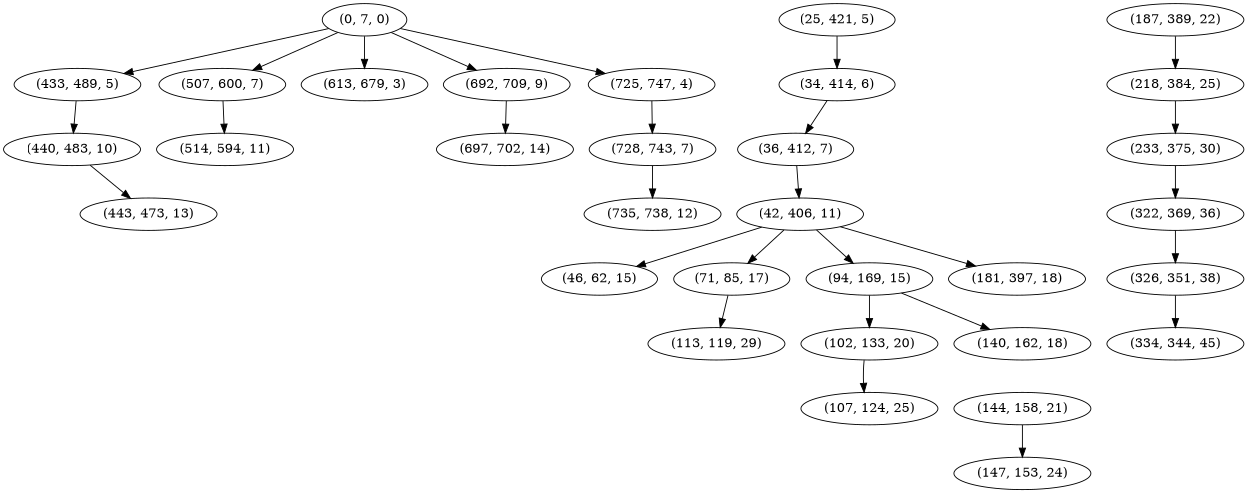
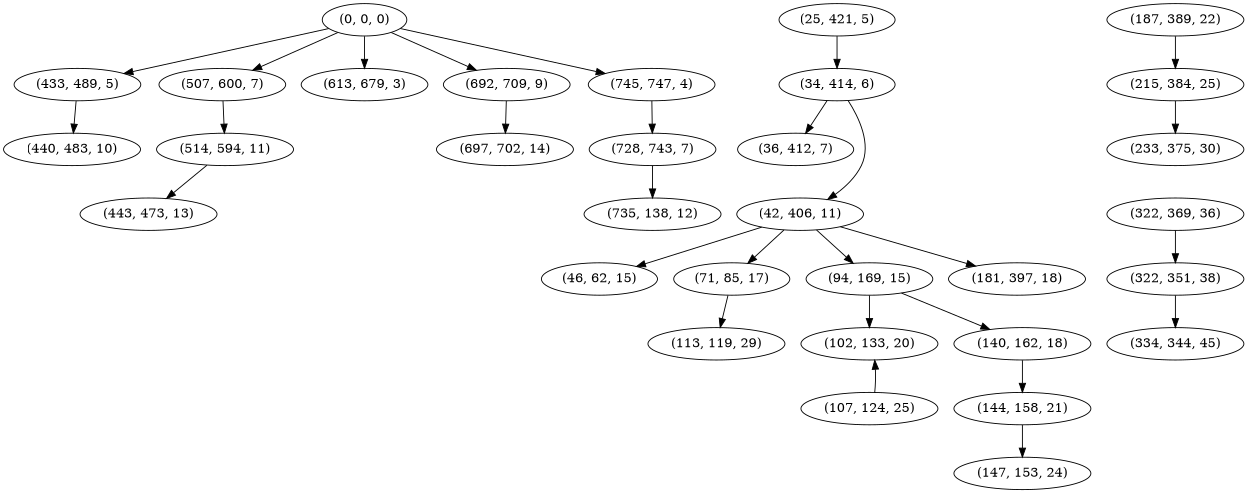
node "(0, 7, 0)": label "(0, 7, 0)" -> "(0, 0, 0)"
node "(725, 747, 4)": label "(725, 747, 4)" -> "(745, 747, 4)"
node "(218, 384, 25)": label "(218, 384, 25)" -> "(215, 384, 25)"
edge "(36, 412, 7)" -> "(42, 406, 11)": now "(34, 414, 6)" -> "(42, 406, 11)"
edge "(233, 375, 30)" -> "(322, 369, 36)": removed
edge "(440, 483, 10)" -> "(443, 473, 13)": now "(514, 594, 11)" -> "(443, 473, 13)"
node "(735, 738, 12)": label "(735, 738, 12)" -> "(735, 138, 12)"
node "(326, 351, 38)": label "(326, 351, 38)" -> "(322, 351, 38)"
edge "(102, 133, 20)" -> "(107, 124, 25)": reversed
edge "(140, 162, 18)" -> "(144, 158, 21)": added
